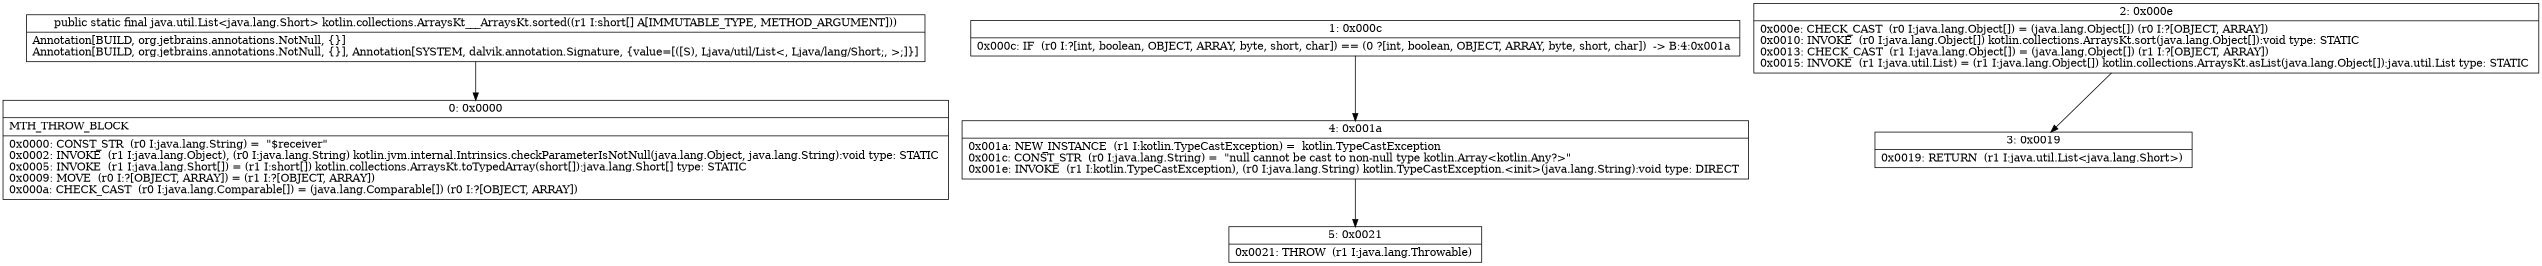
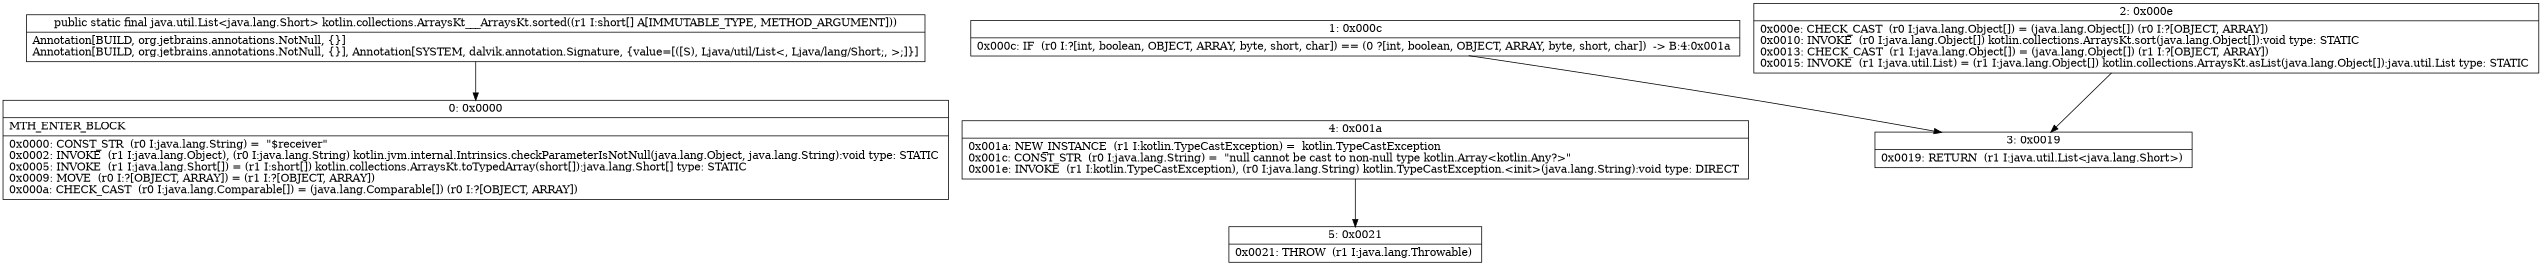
edge "1: 0x000c" -> "4: 0x001a": now "1: 0x000c" -> "3: 0x0019"
node "0: 0x0000": text "MTH_THROW_BLOCK" -> "MTH_ENTER_BLOCK"
